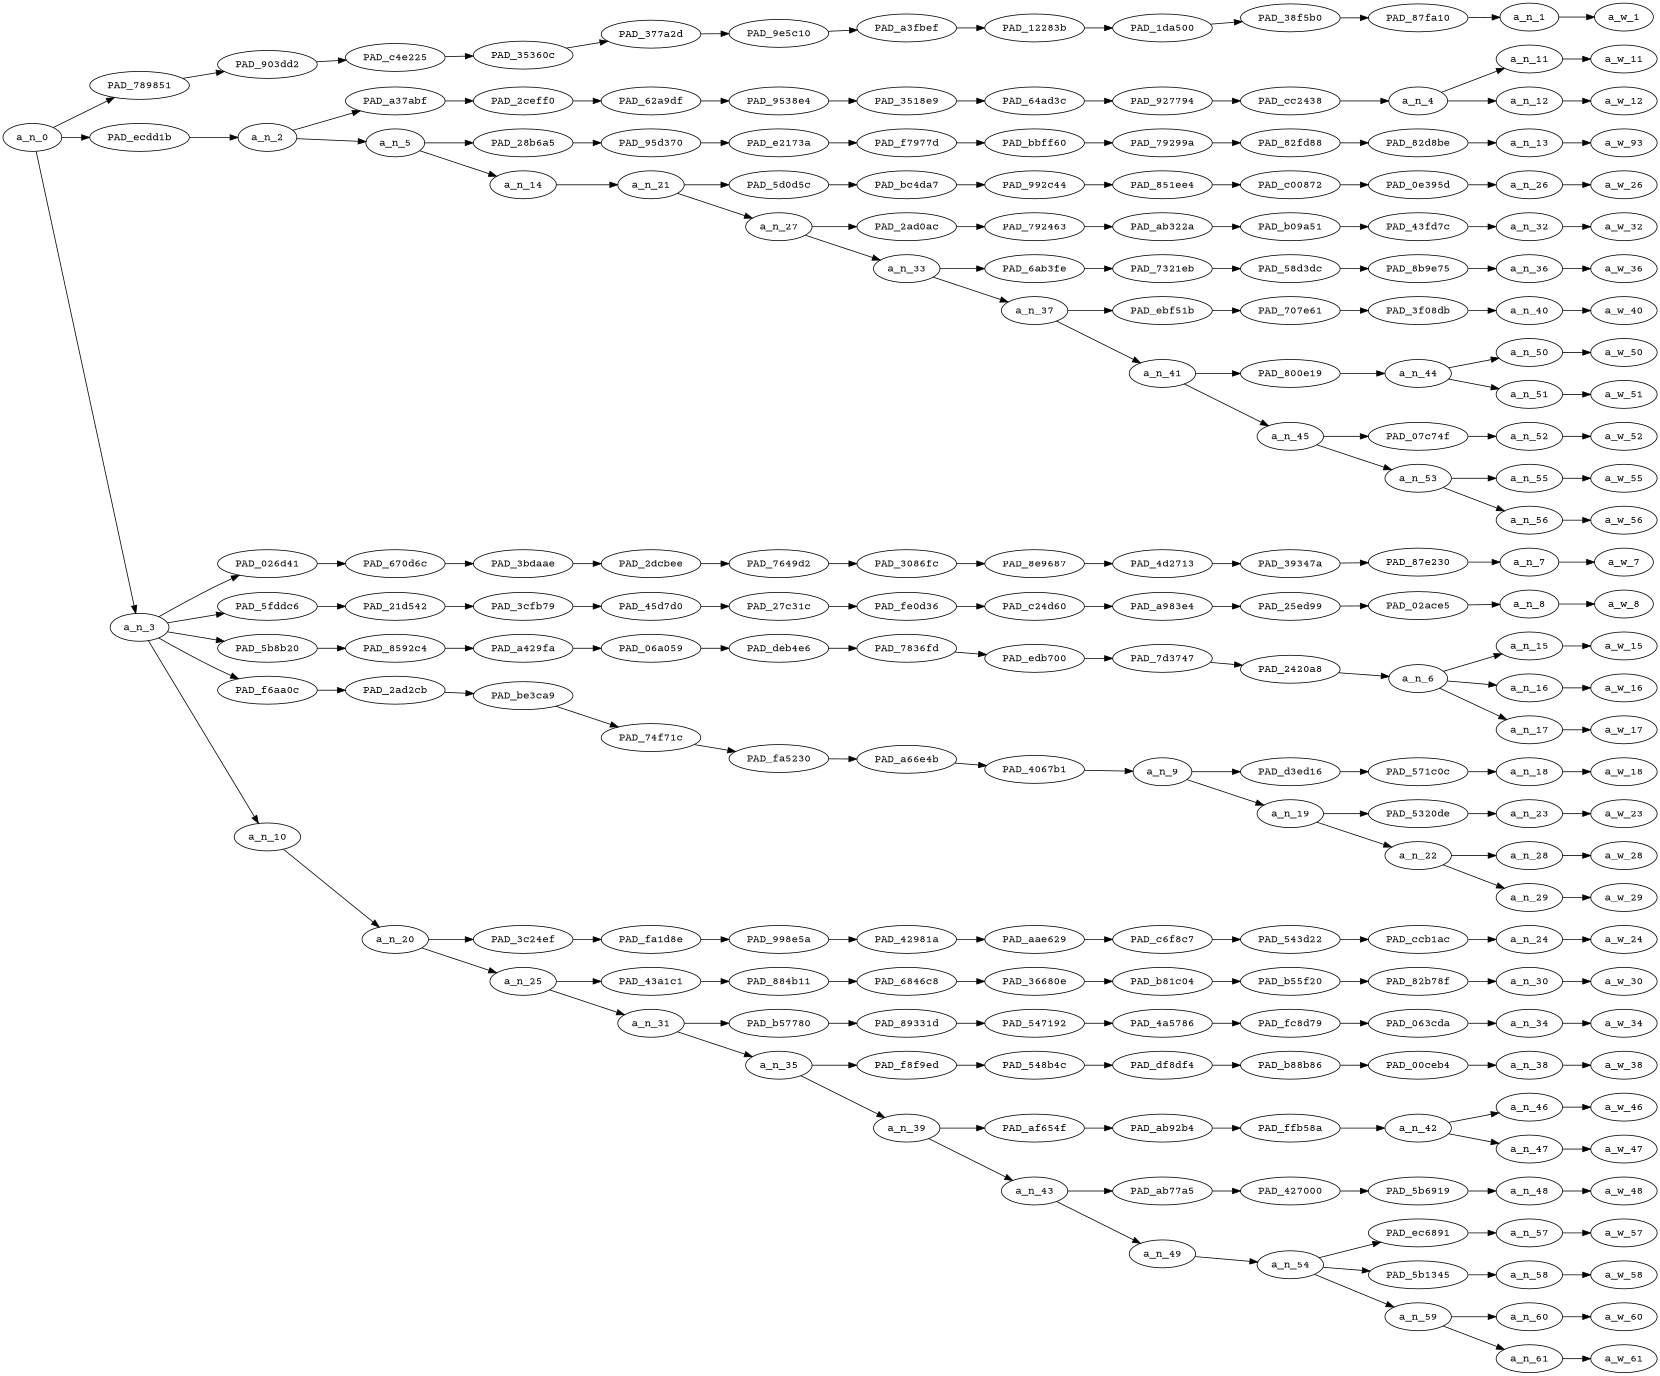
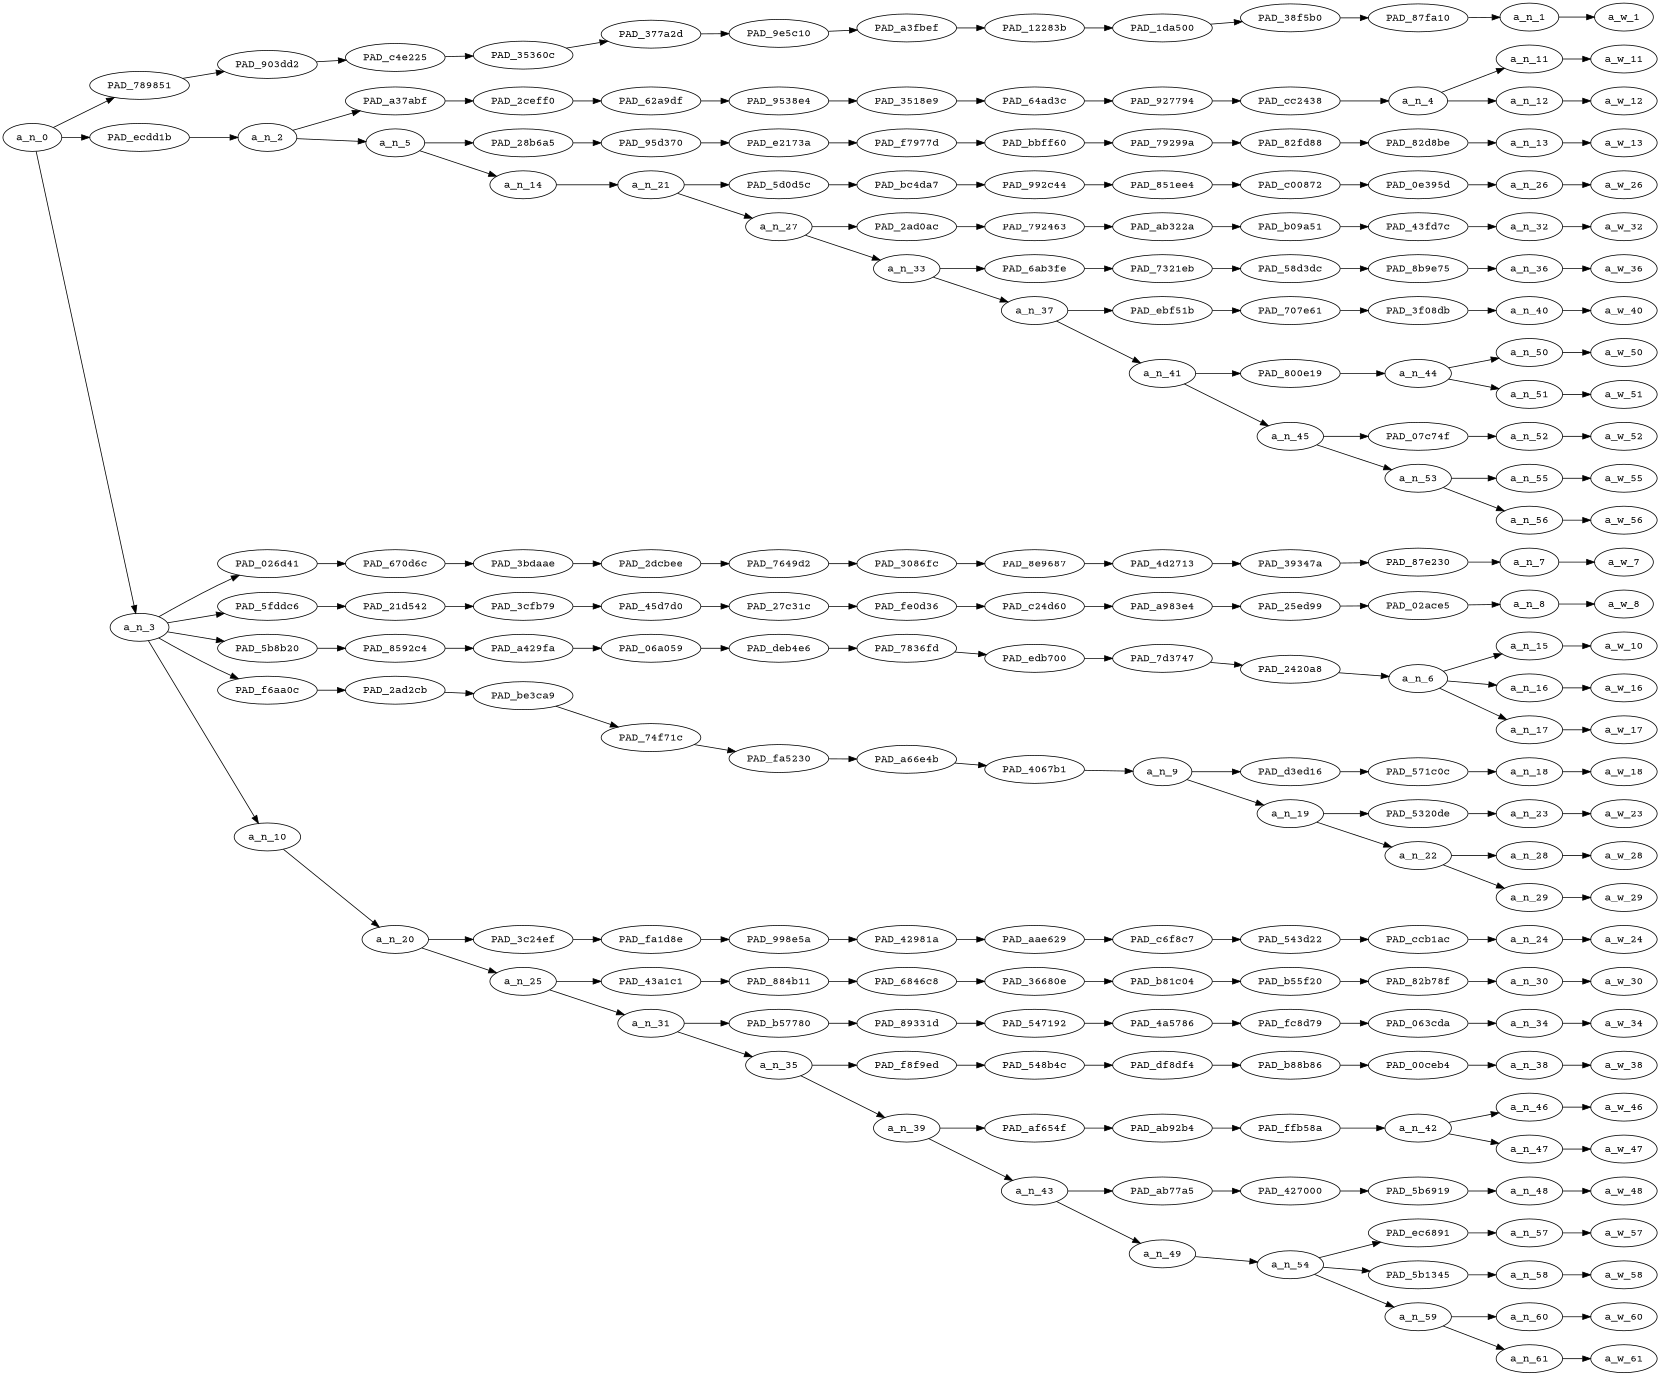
node "a_w_93": label "a_w_93" -> "a_w_13"
node "a_w_15": label "a_w_15" -> "a_w_10"
